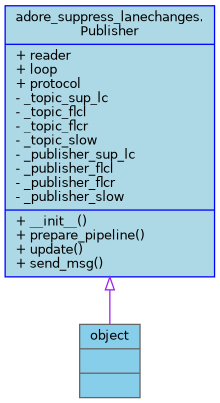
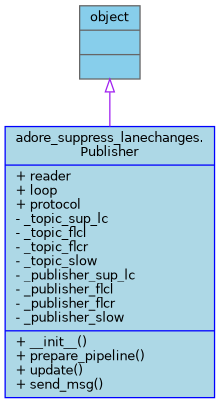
edge "object" -> "adore_suppress_lanechanges.": reversed
